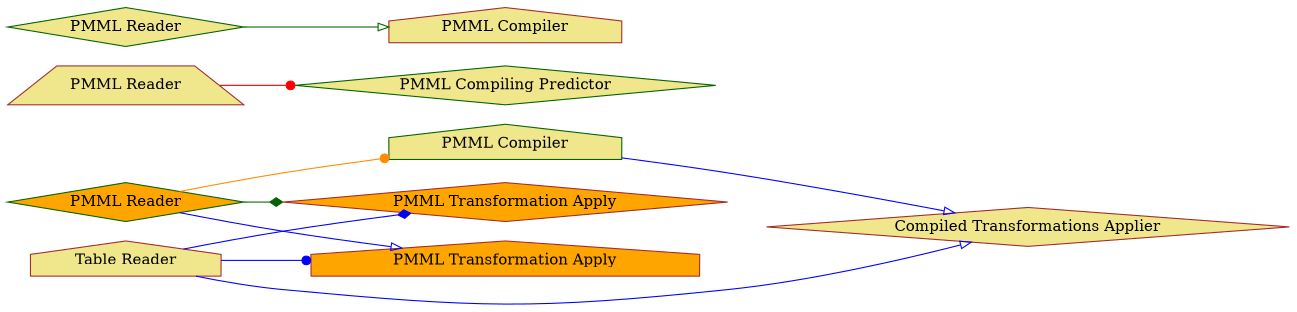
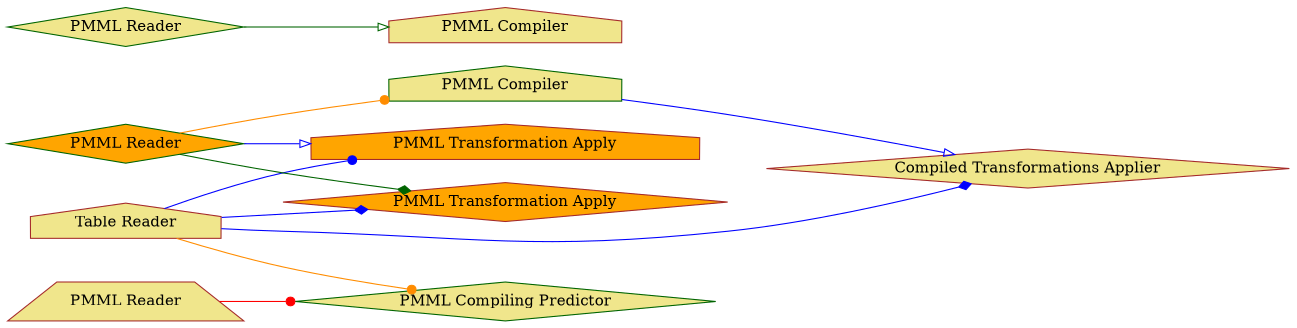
edge "Table Reader" -> "PMML Compiling Predictor": added
edge "Table Reader" -> "Compiled Transformations Applier": arrowhead onormal -> diamond
